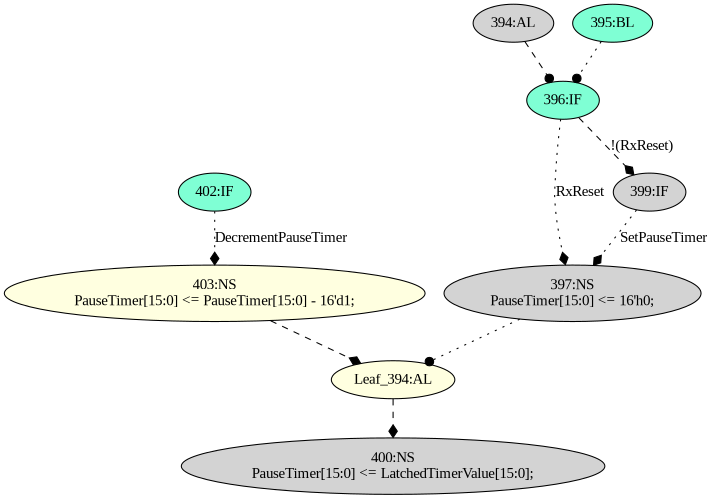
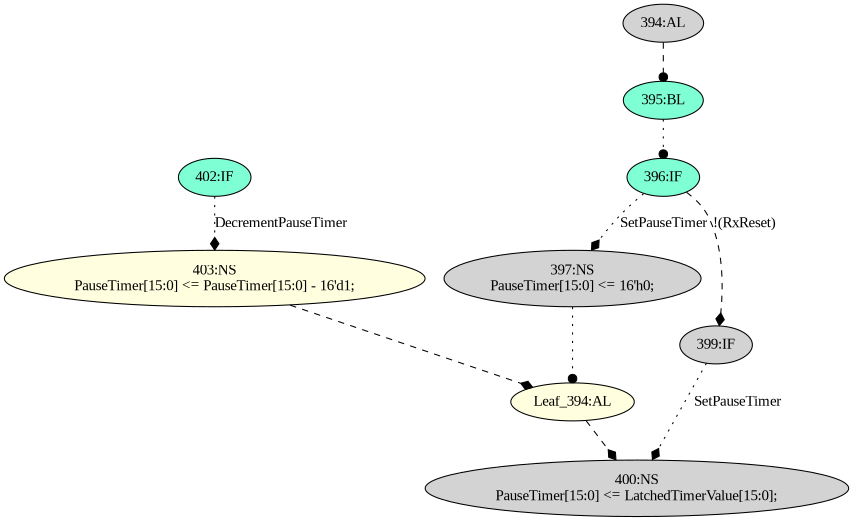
edge "394:AL" -> "396:IF": now "394:AL" -> "395:BL"
edge "396:IF" -> "397:NS PauseTimer[15:0] <= 16'h0;": label "RxReset" -> "SetPauseTimer"
edge "399:IF" -> "397:NS PauseTimer[15:0] <= 16'h0;": now "399:IF" -> "400:NS PauseTimer[15:0] <= LatchedTimerValue[15:0];"
